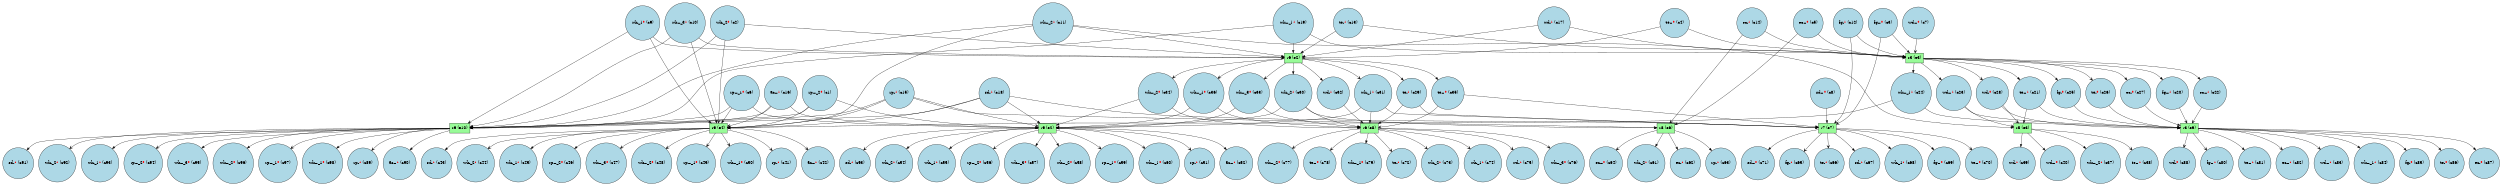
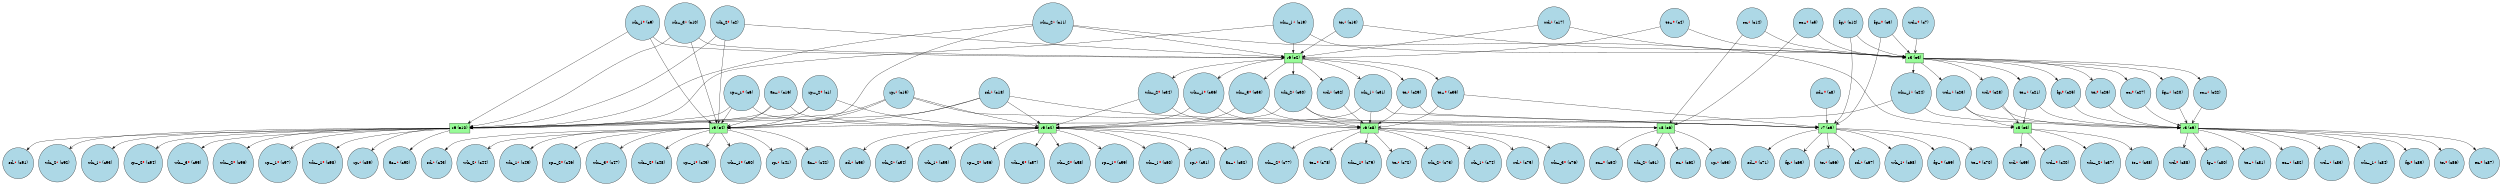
node "r7 (e7)": label "r7 (e7)" -> "r7 (e9)"
